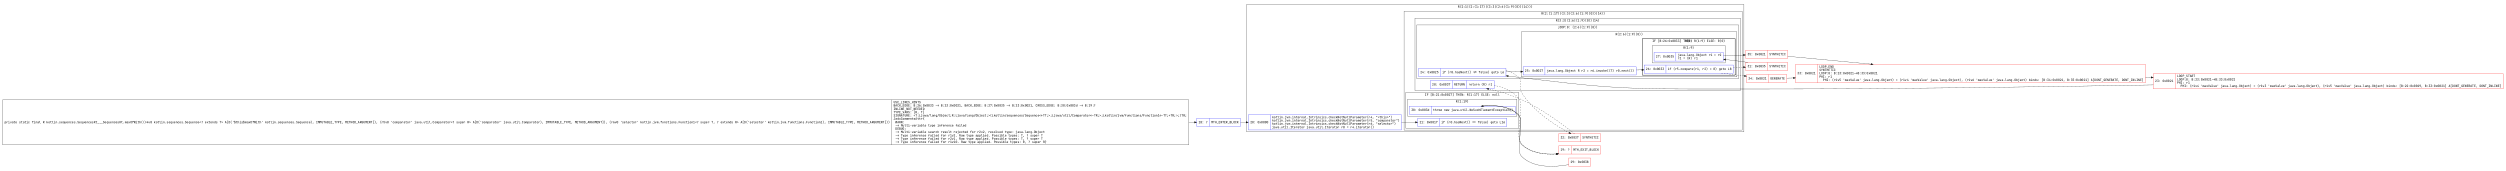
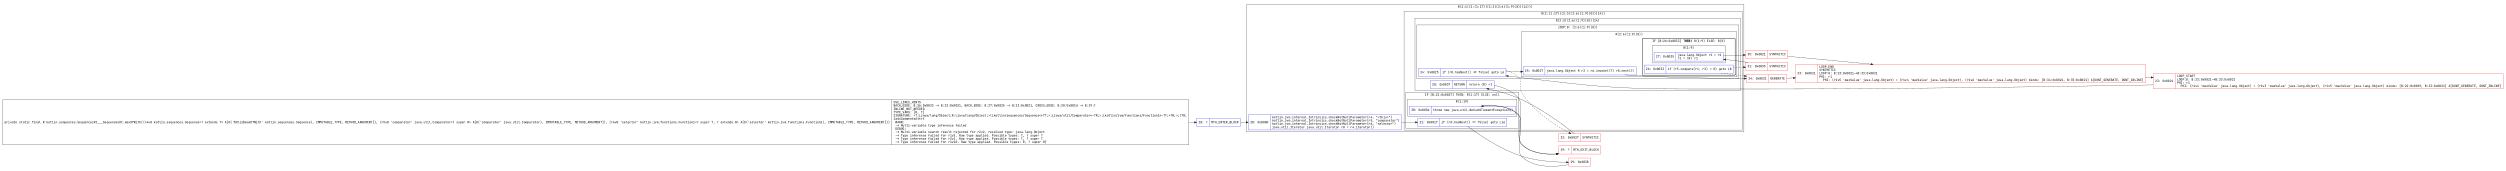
edge "25: 0x0027" -> "26: 0x0033": now "25: 0x0027" -> "34: 0x0021"
edge "32: 0x0037" -> "28: 0x0037": style dashed -> solid
edge "28: 0x0037" -> "19: ?": style dashed -> solid
edge "21: 0x0017" -> "29: 0x0038": added
